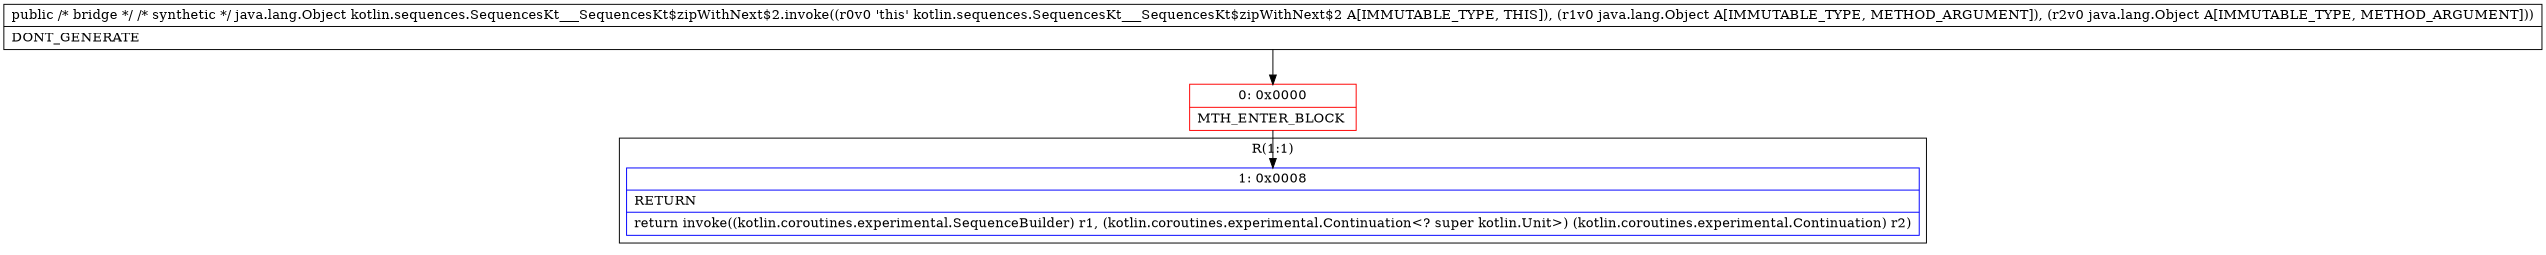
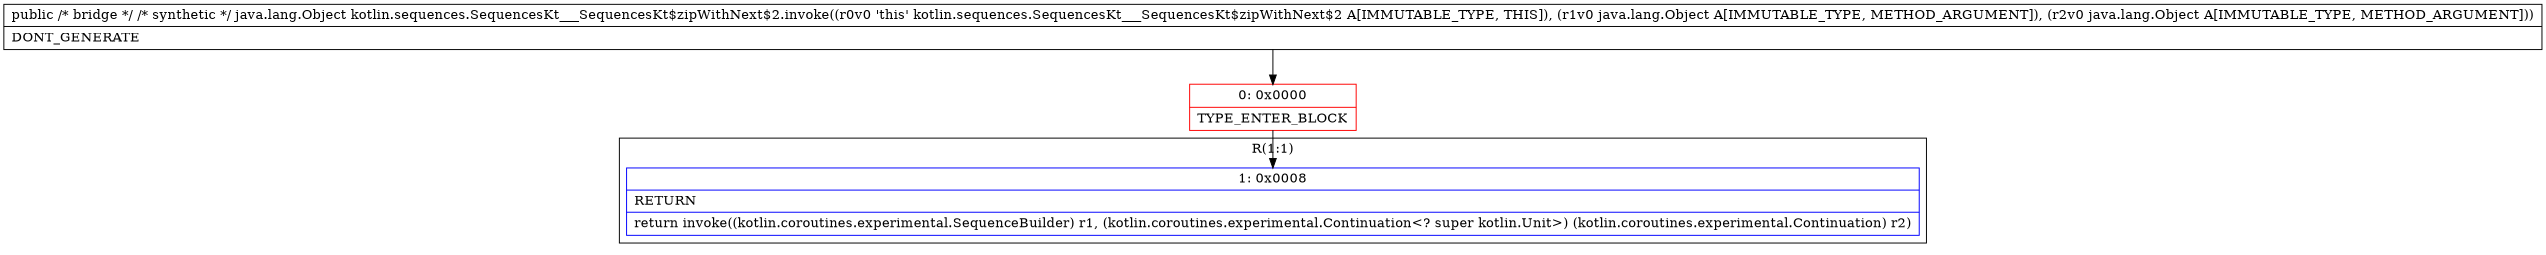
node "0: 0x0000": text "MTH_ENTER_BLOCK" -> "TYPE_ENTER_BLOCK"
